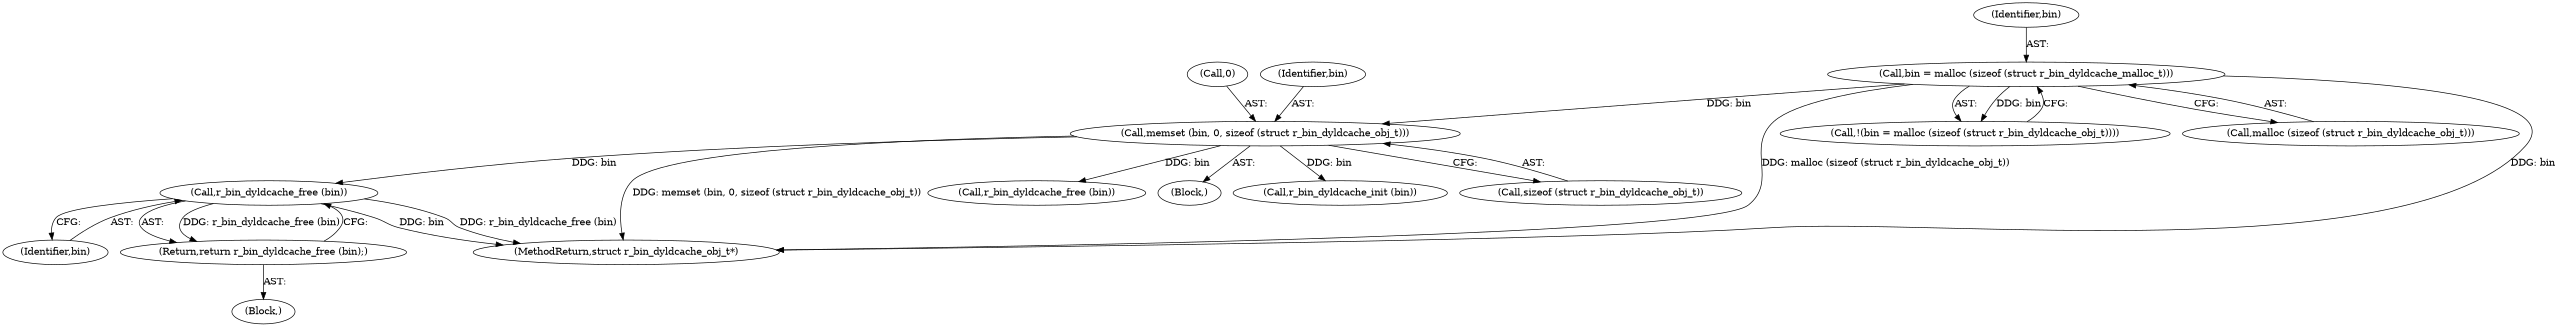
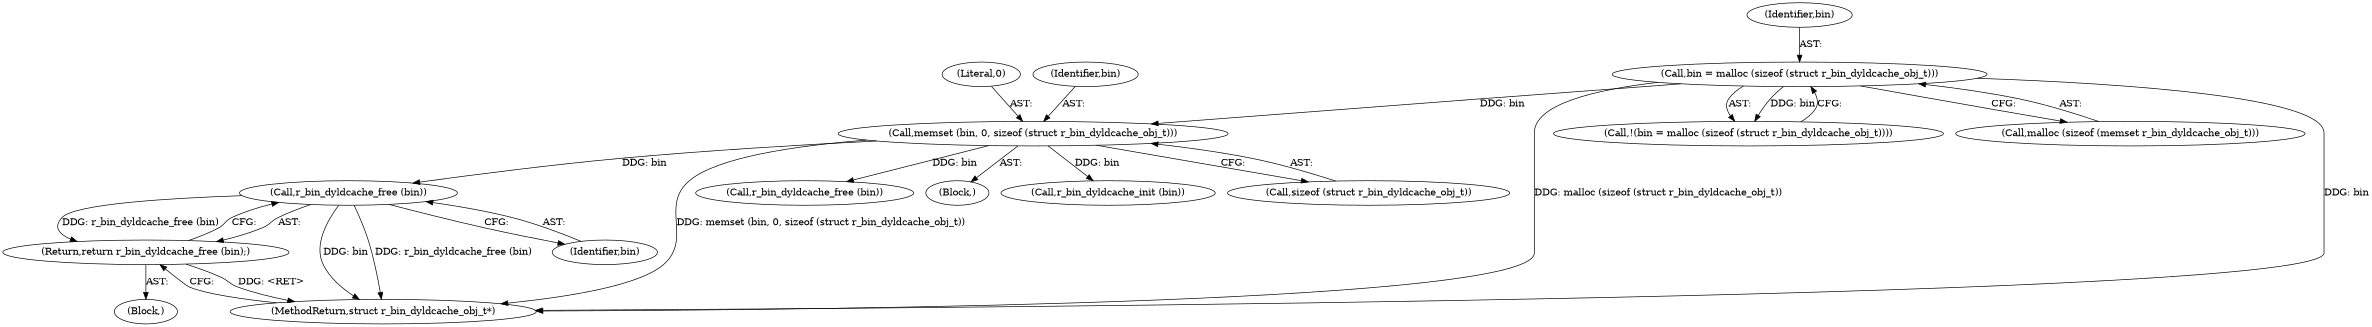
node "(Call,0)": label "(Call,0)" -> "(Literal,0)"
node "(Call,bin = malloc (sizeof (struct r_bin_dyldcache_malloc_t)))": label "(Call,bin = malloc (sizeof (struct r_bin_dyldcache_malloc_t)))" -> "(Call,bin = malloc (sizeof (struct r_bin_dyldcache_obj_t)))"
node "(Call,malloc (sizeof (struct r_bin_dyldcache_obj_t)))": label "(Call,malloc (sizeof (struct r_bin_dyldcache_obj_t)))" -> "(Call,malloc (sizeof (memset r_bin_dyldcache_obj_t)))"
edge "(Return,return r_bin_dyldcache_free (bin);)" -> "(MethodReturn,struct r_bin_dyldcache_obj_t*)": added, label "DDG: <RET>"
edge "(MethodReturn,struct r_bin_dyldcache_obj_t*)" -> "(Return,return r_bin_dyldcache_free (bin);)": added, label "CFG:"
